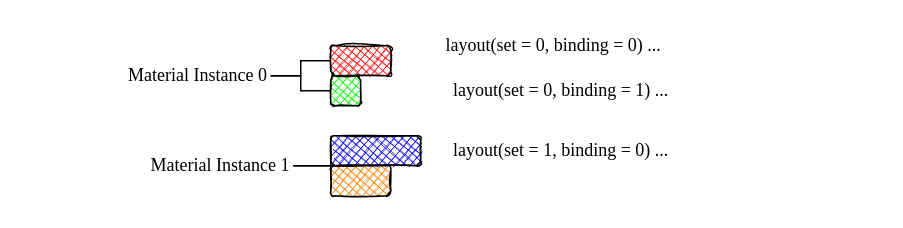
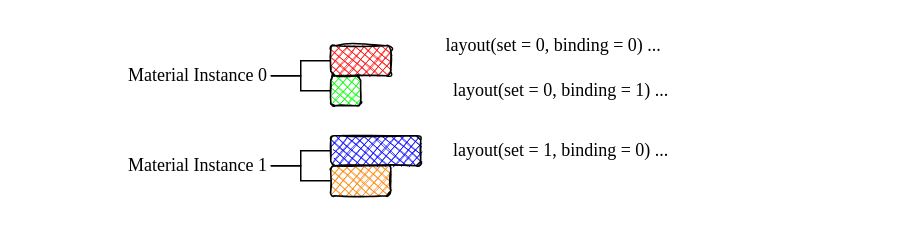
node "Material Instance 1": moved (173, 166) -> (151, 166)
